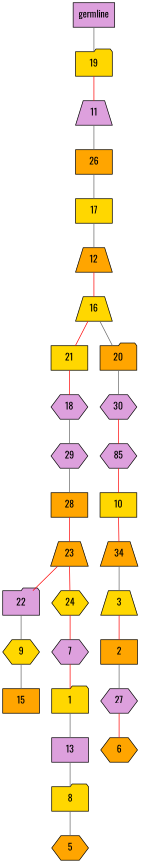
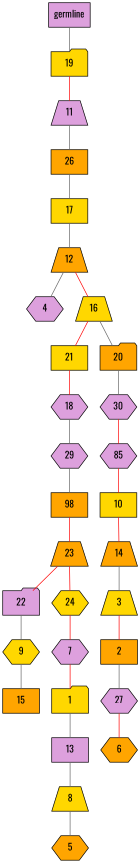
node "4": added
node "28": label "28" -> "98"
node "34": label "34" -> "14"
node "8": shape folder -> trapezium
